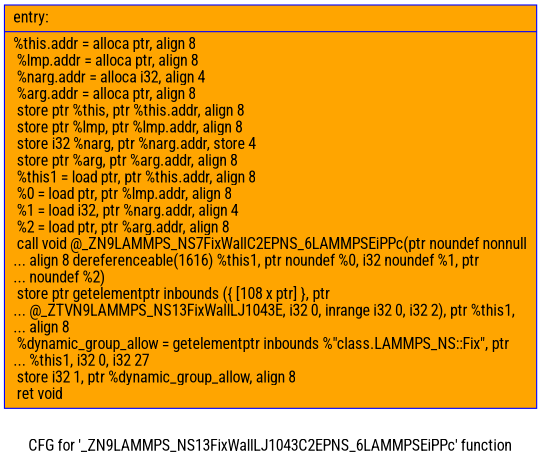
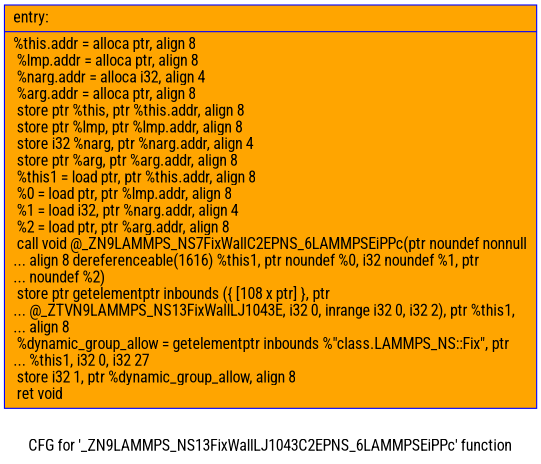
node "entry:": text "store i32 %narg, ptr %narg.addr, store 4" -> "store i32 %narg, ptr %narg.addr, align 4"
